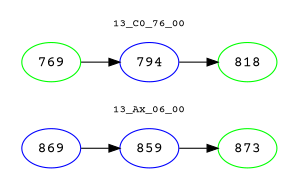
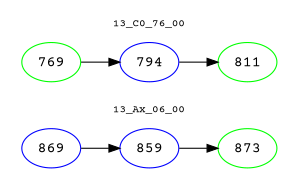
node "818": label "818" -> "811"
